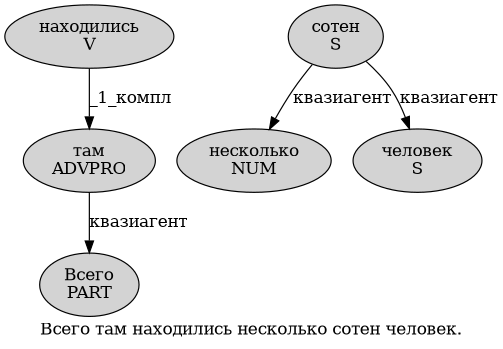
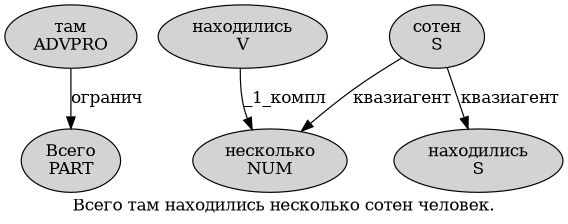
edge "находились V" -> "там ADVPRO": now "находились V" -> "несколько NUM"
node "человек S": label "человек S" -> "находились S"
edge "там ADVPRO" -> "Всего PART": label "квазиагент" -> "огранич"
